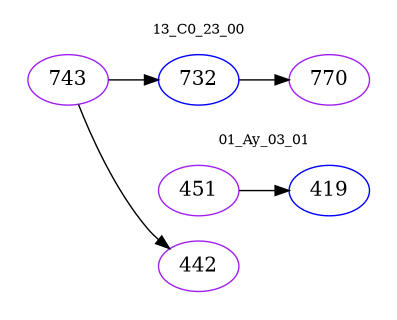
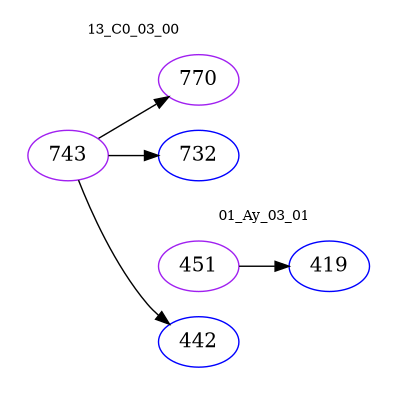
cluster "13_C0_23_00": label "13_C0_23_00" -> "13_C0_03_00"
edge "732" -> "770": now "743" -> "770"
node "442": color purple -> blue
